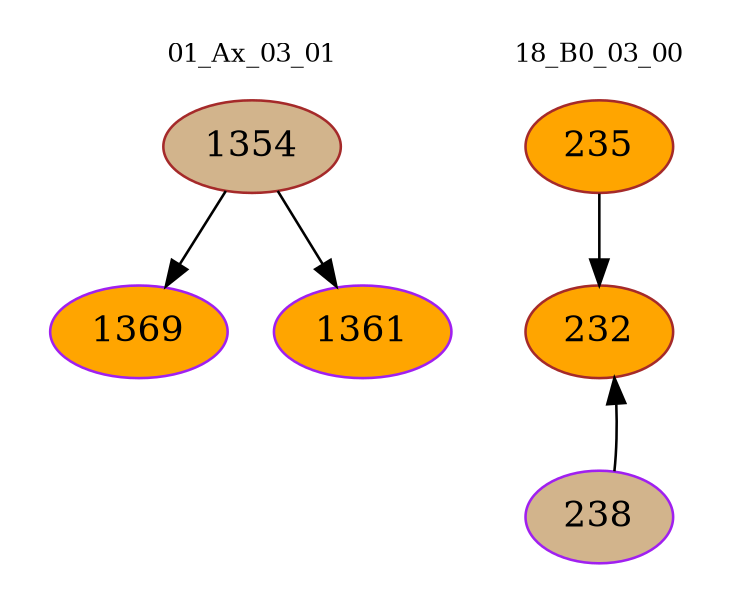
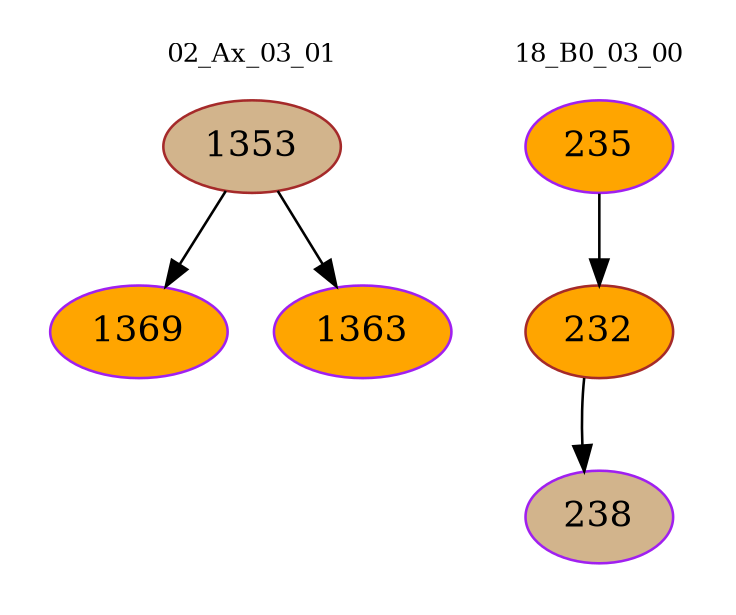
cluster "01_Ax_03_01": label "01_Ax_03_01" -> "02_Ax_03_01"
node "1354": label "1354" -> "1353"
node "235": color brown -> purple
node "1361": label "1361" -> "1363"
edge "238" -> "232": reversed
